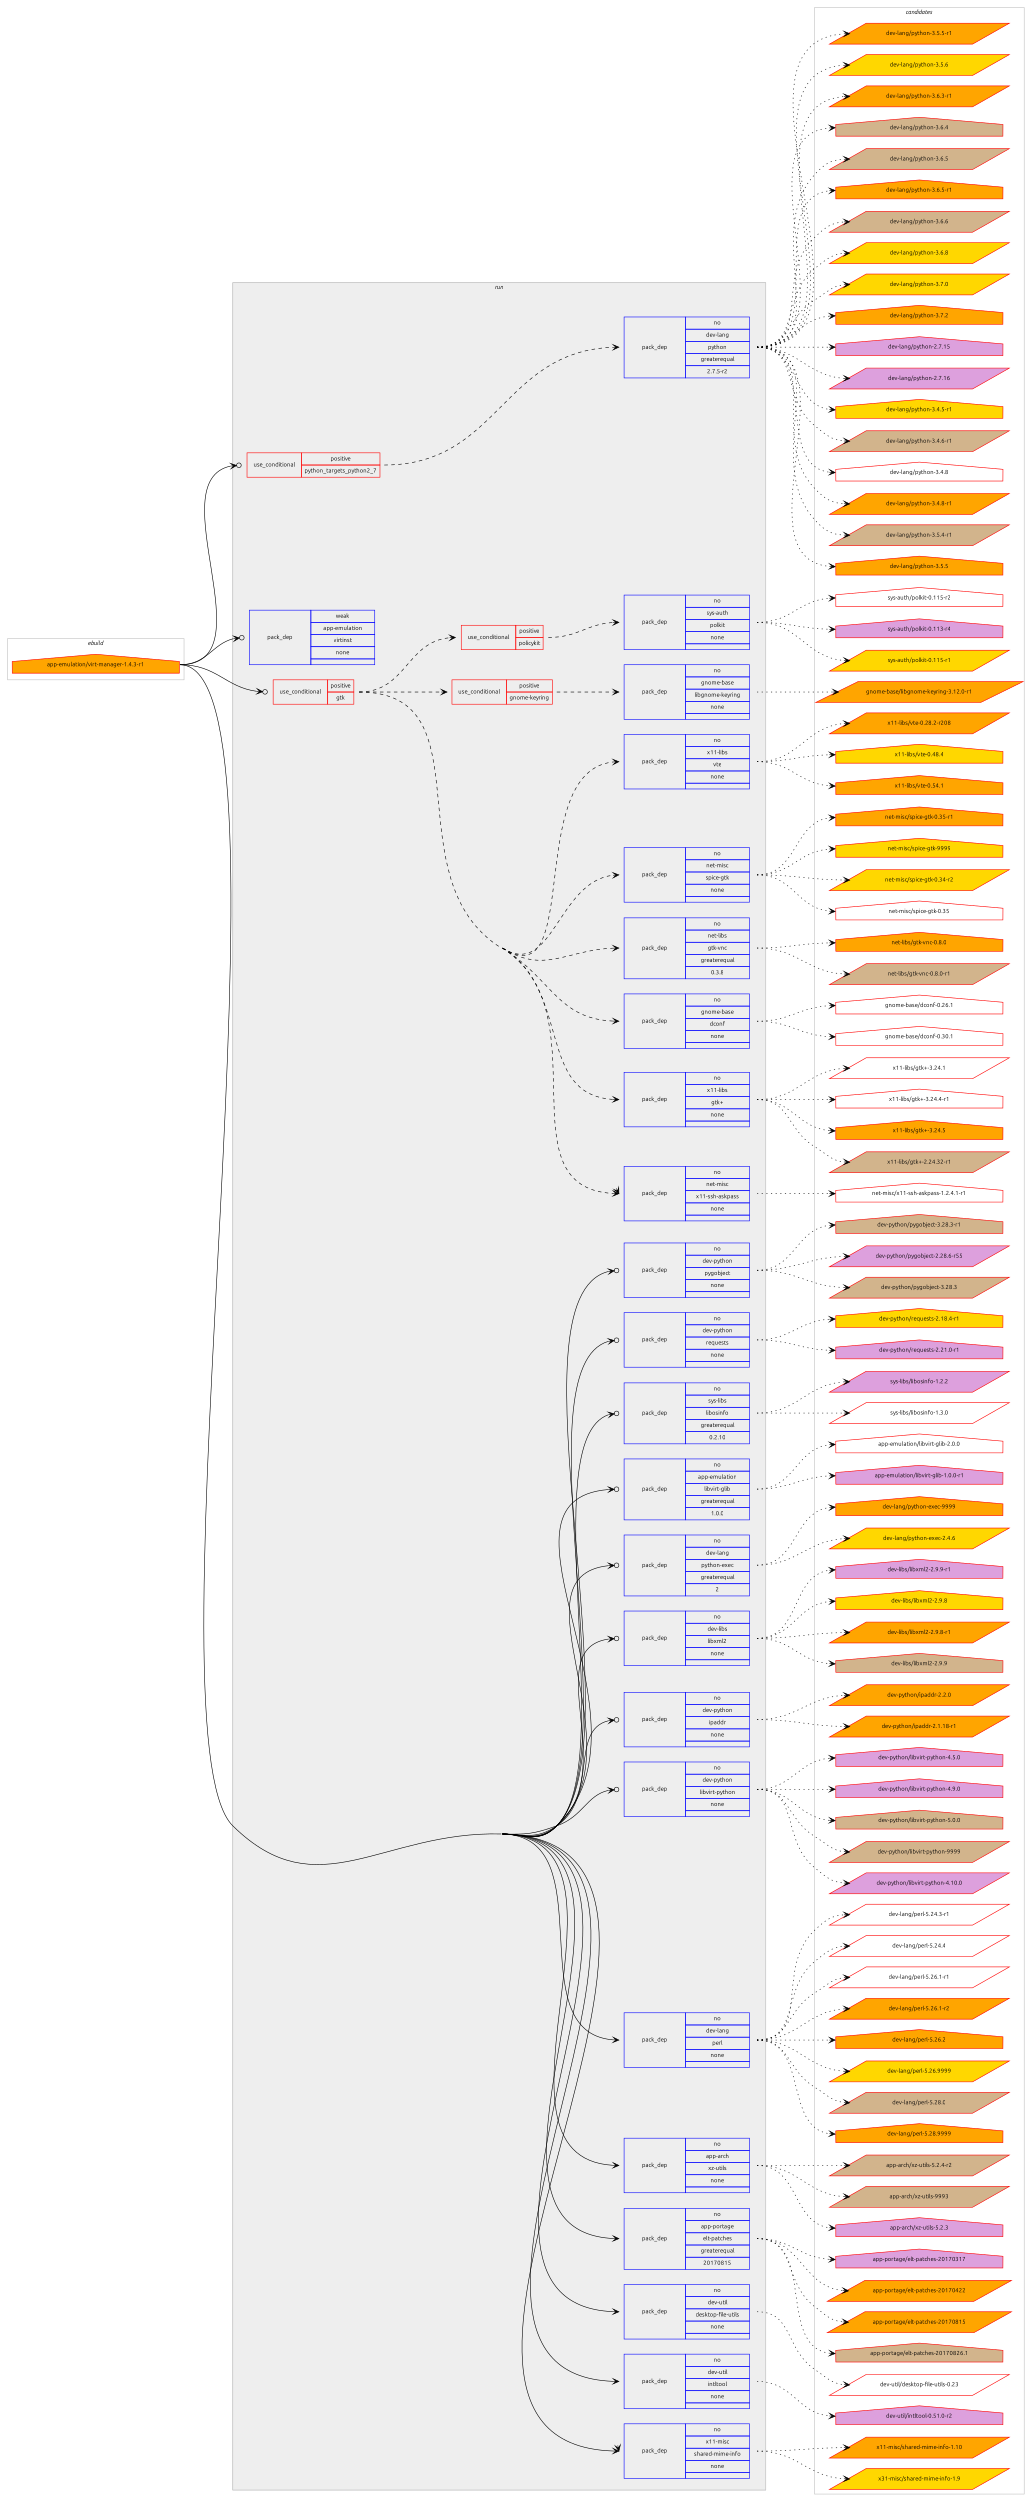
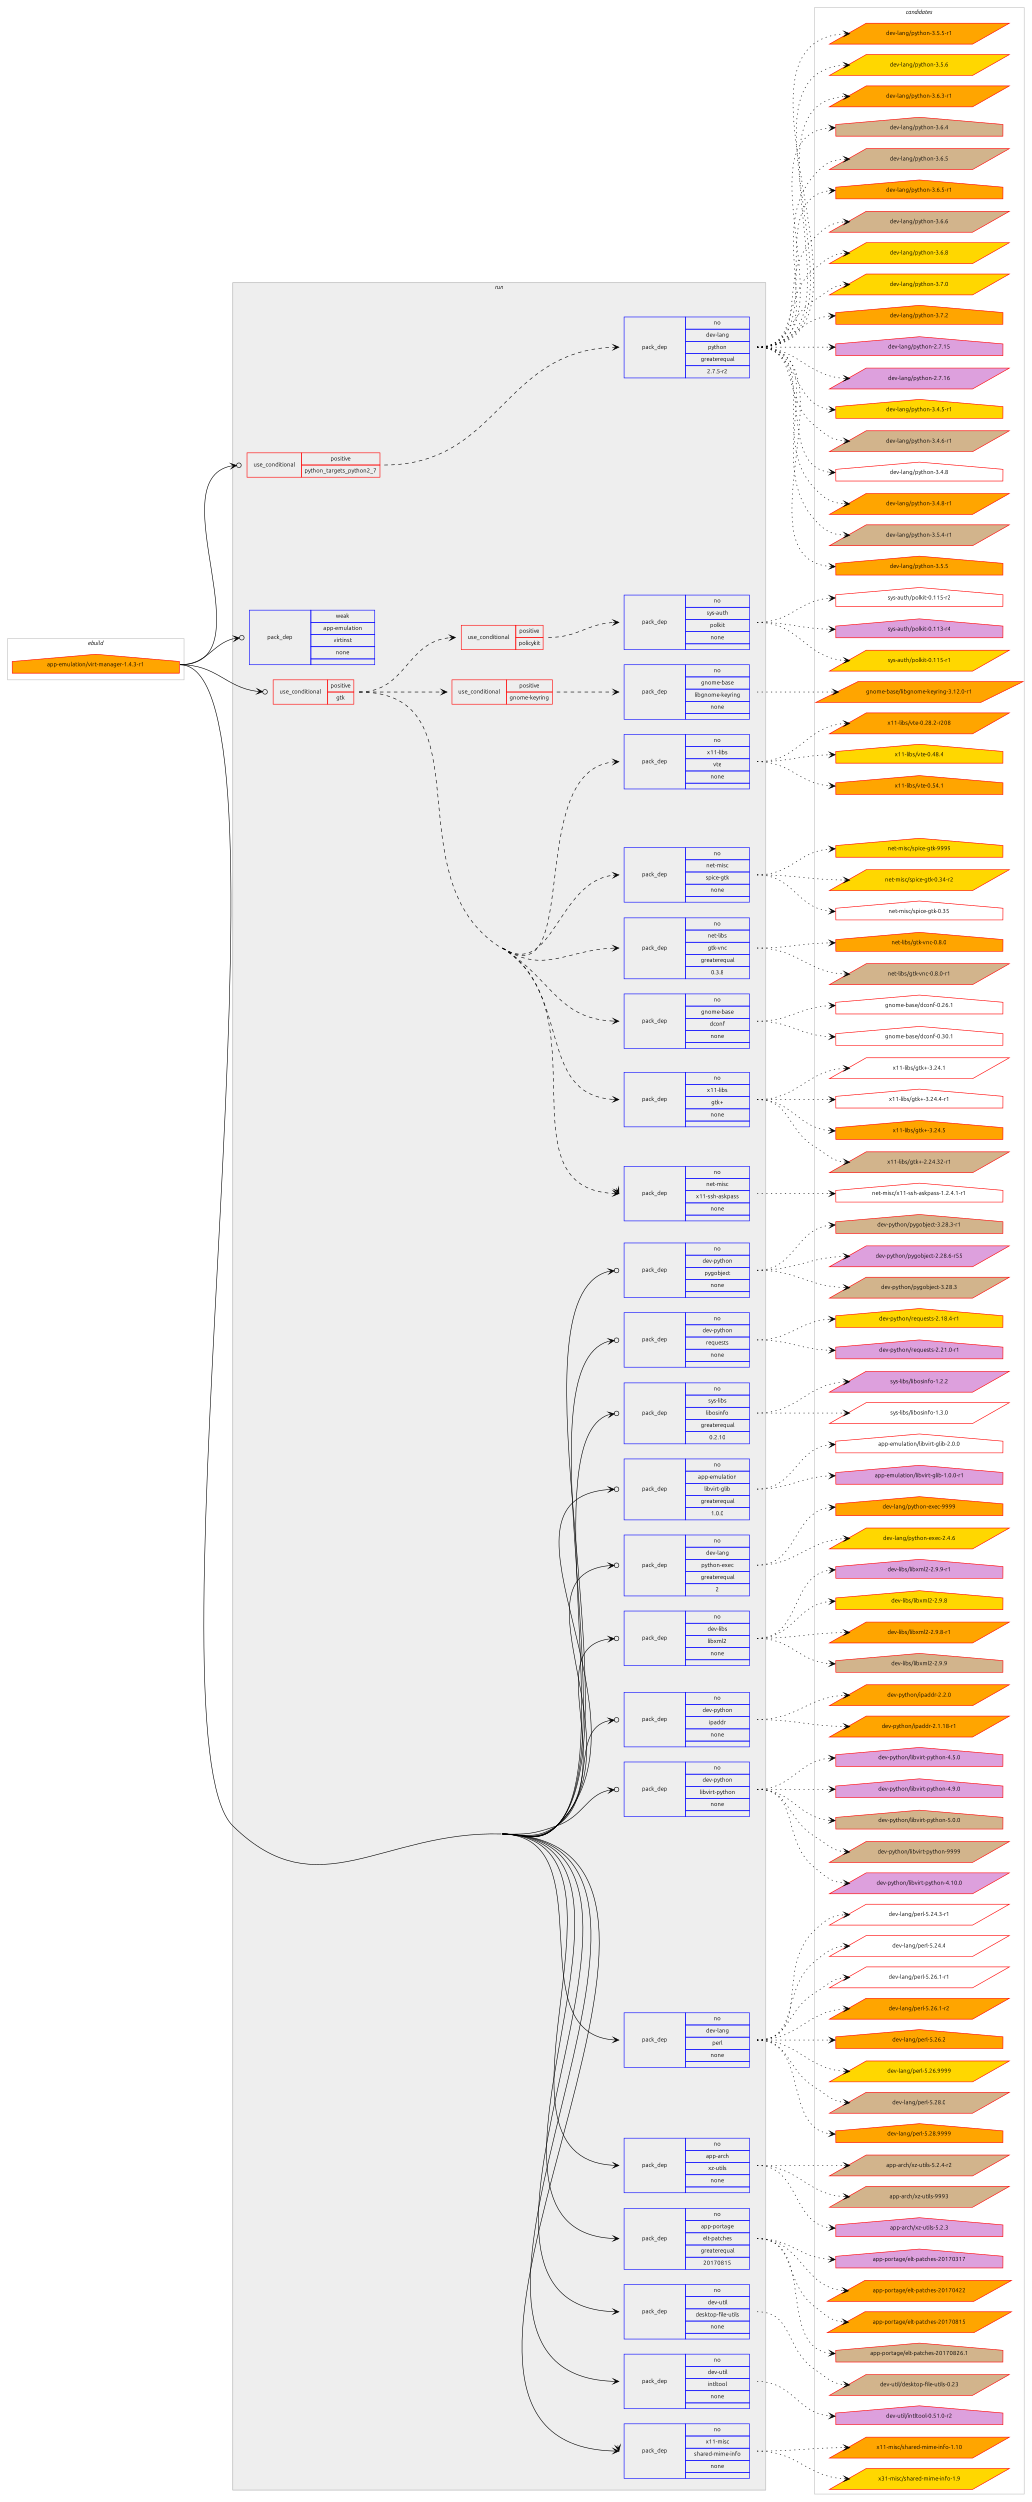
node "net-misc/spice-gtk-0.35-r1": removed
node "dev-util/desktop-file-utils-0.23": fillcolor white -> tan
